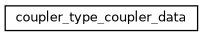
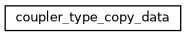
node "coupler_type_coupler_data": label "coupler_type_coupler_data" -> "coupler_type_copy_data"
